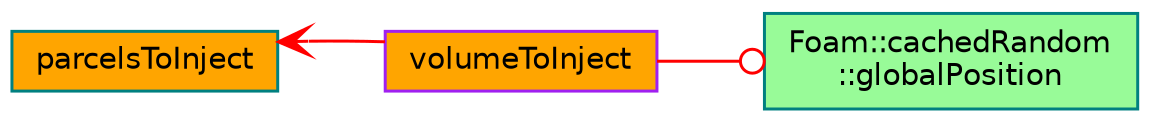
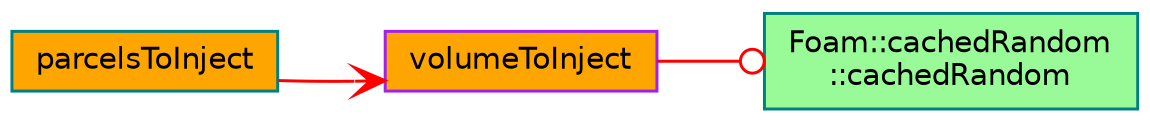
edge "volumeToInject" -> "parcelsToInject": reversed
node "Foam::cachedRandom ::globalPosition": label "Foam::cachedRandom ::globalPosition" -> "Foam::cachedRandom ::cachedRandom"
